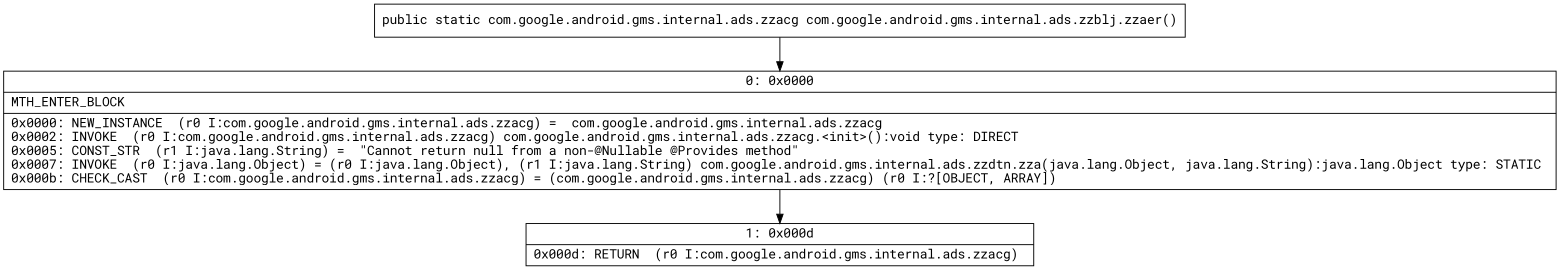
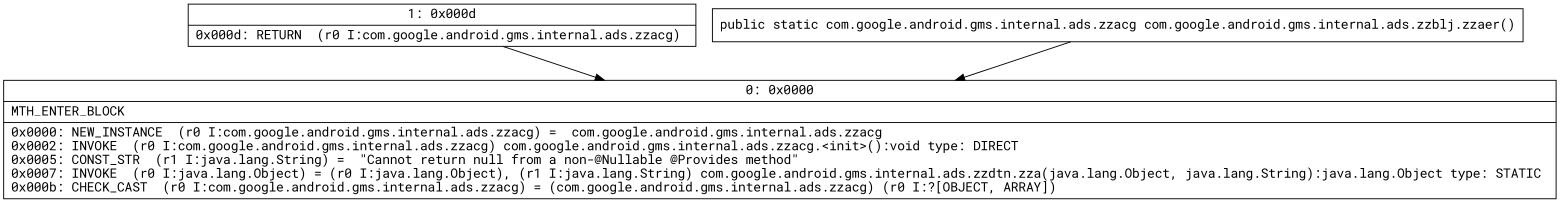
edge "0: 0x0000" -> "1: 0x000d": reversed
